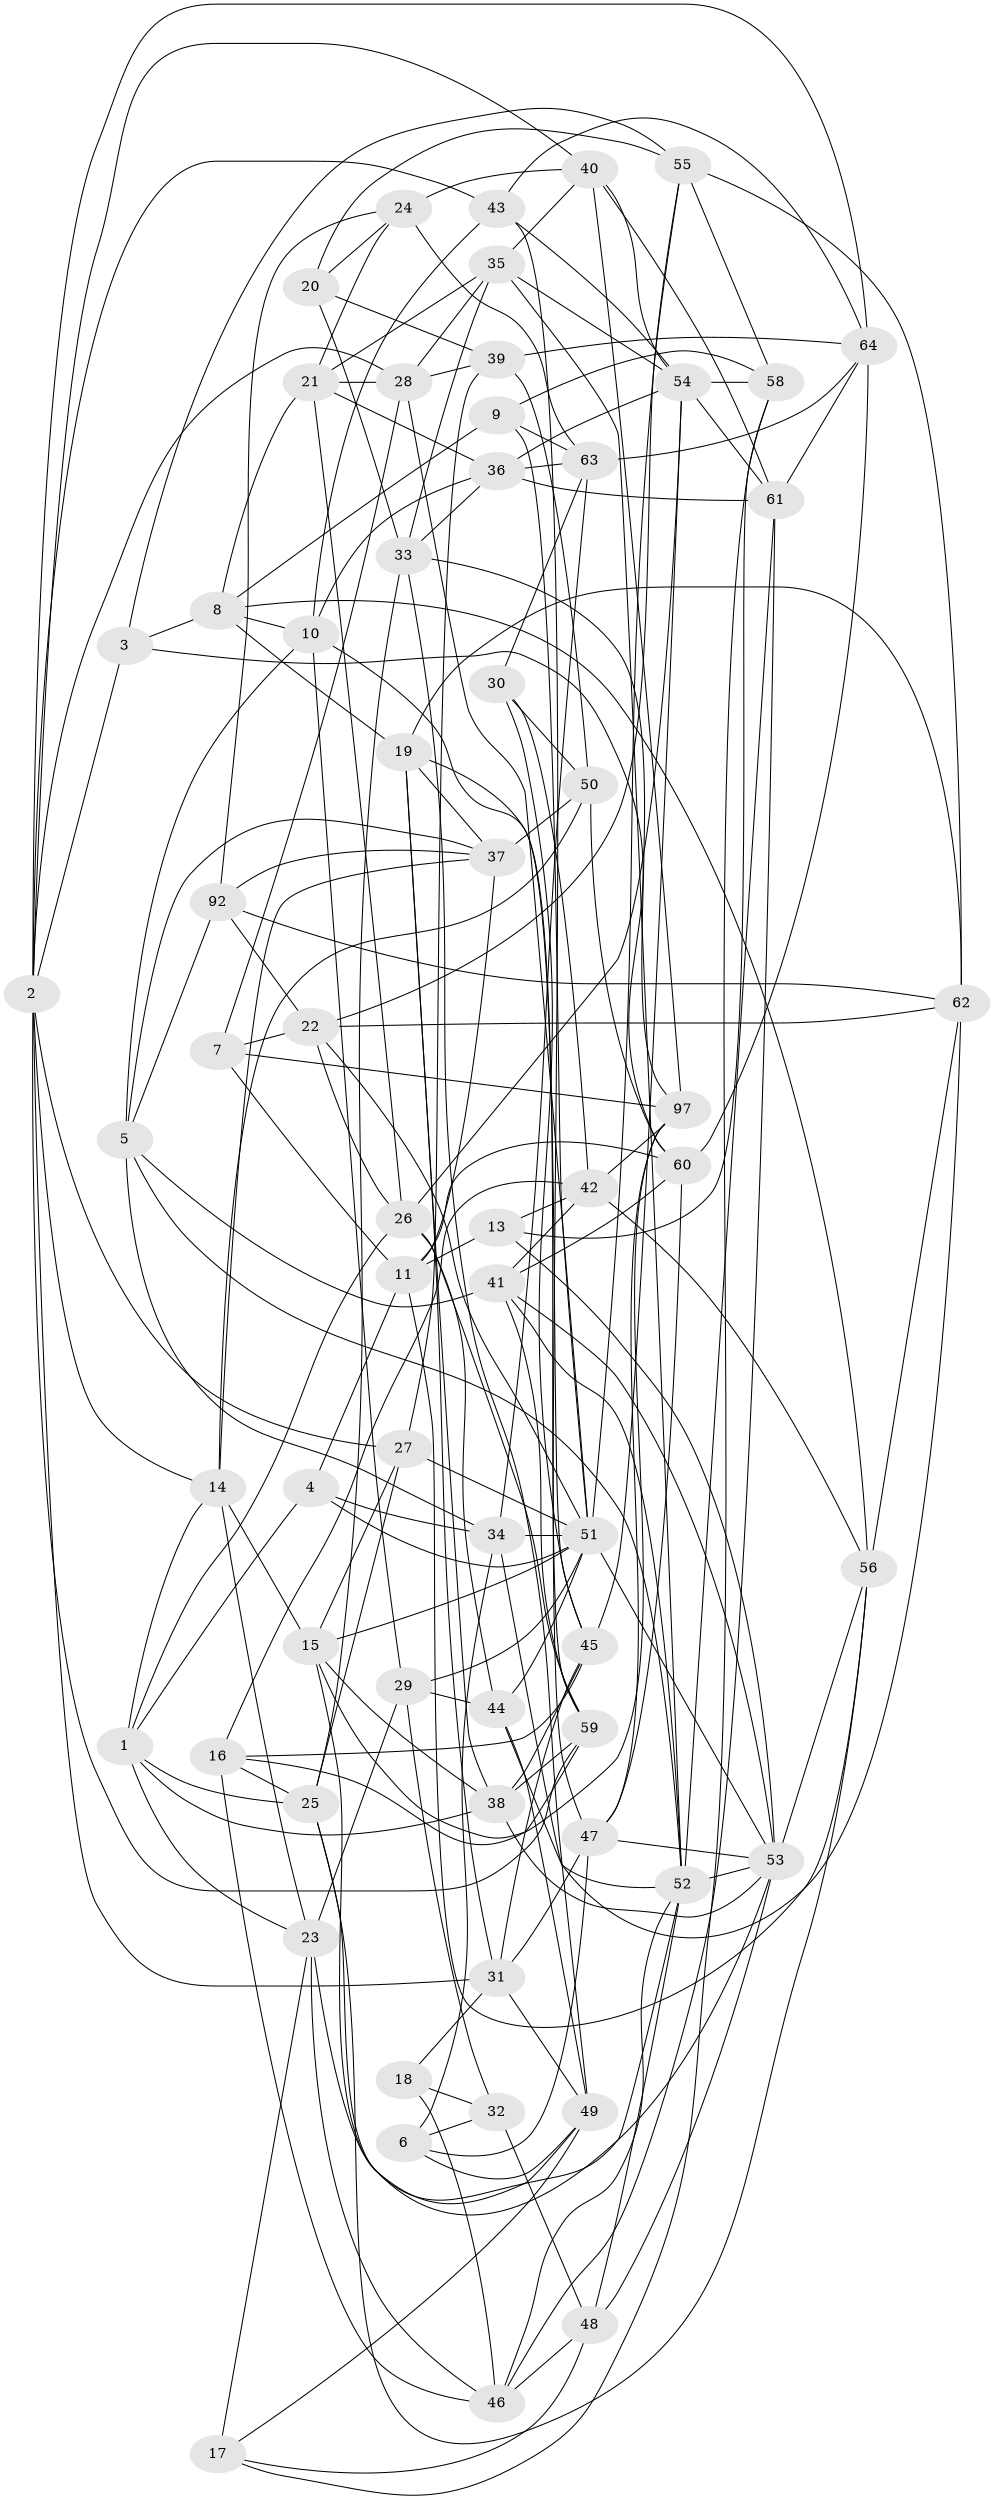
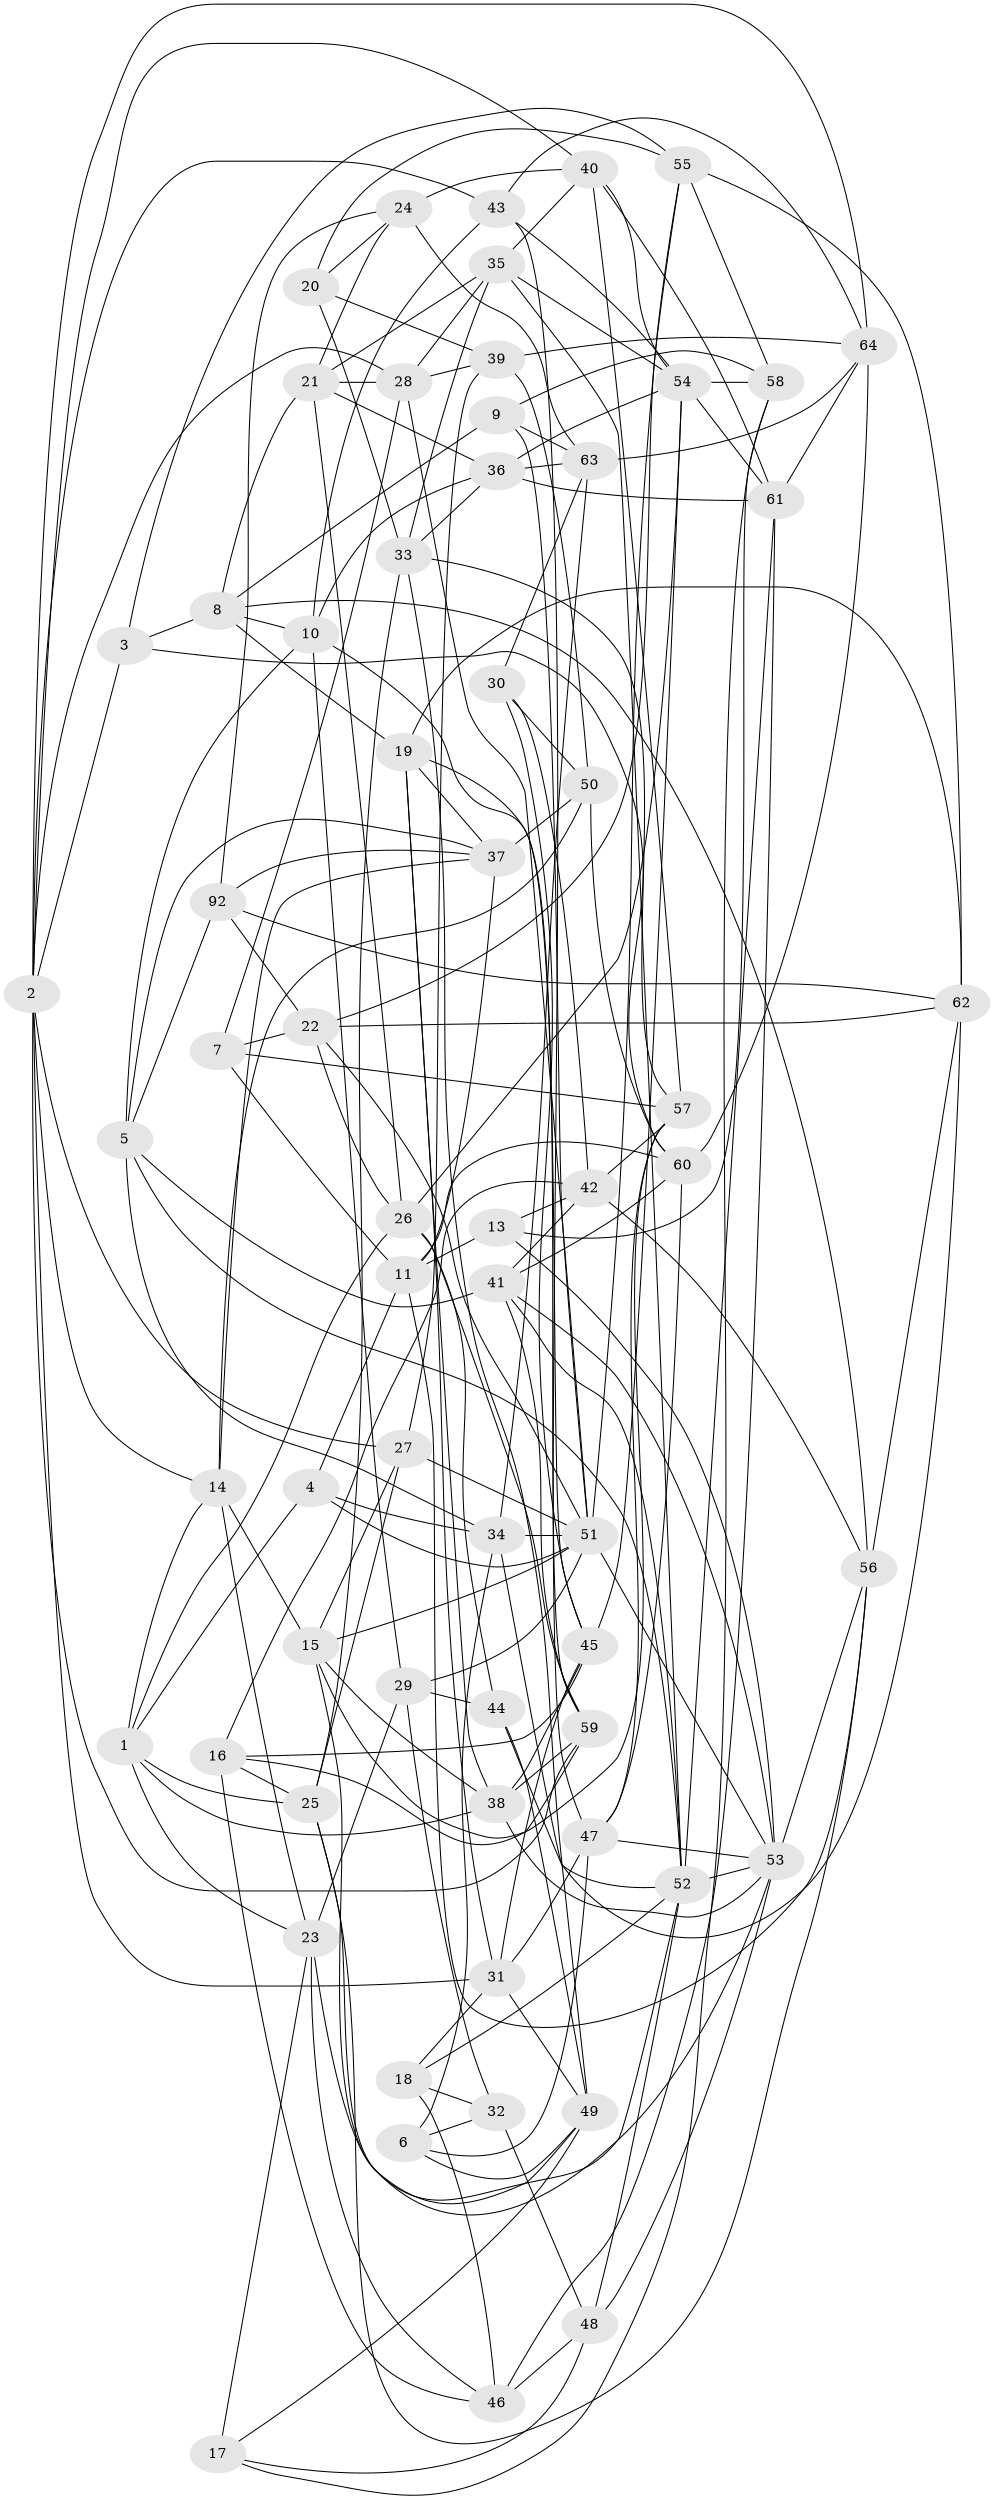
node "97": label "97" -> "57"
edge "51" -- "44": removed
edge "52" -- "46": now "52" -- "18"
